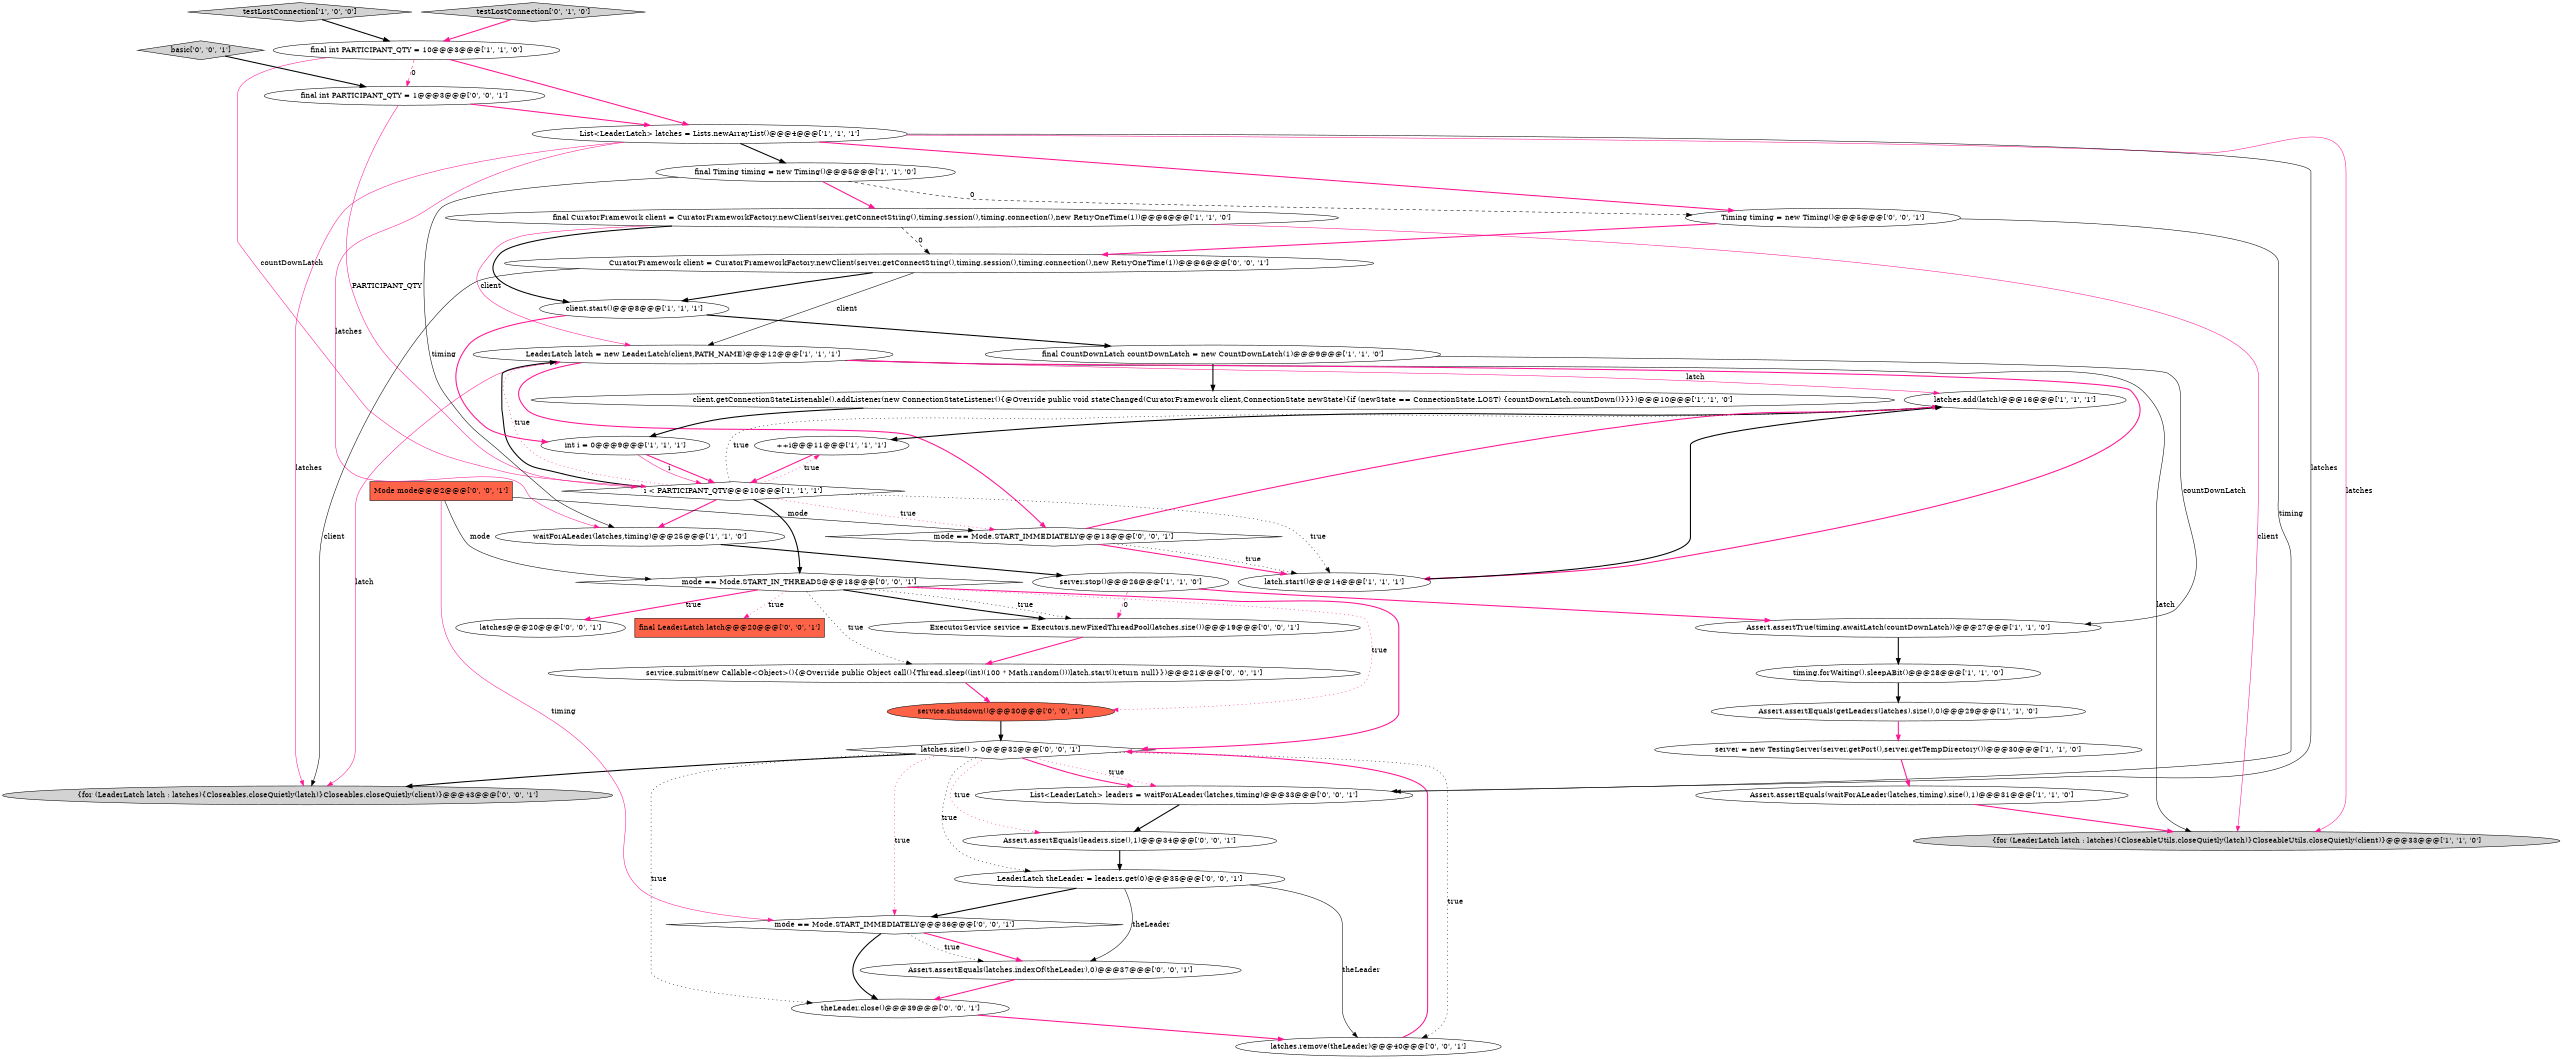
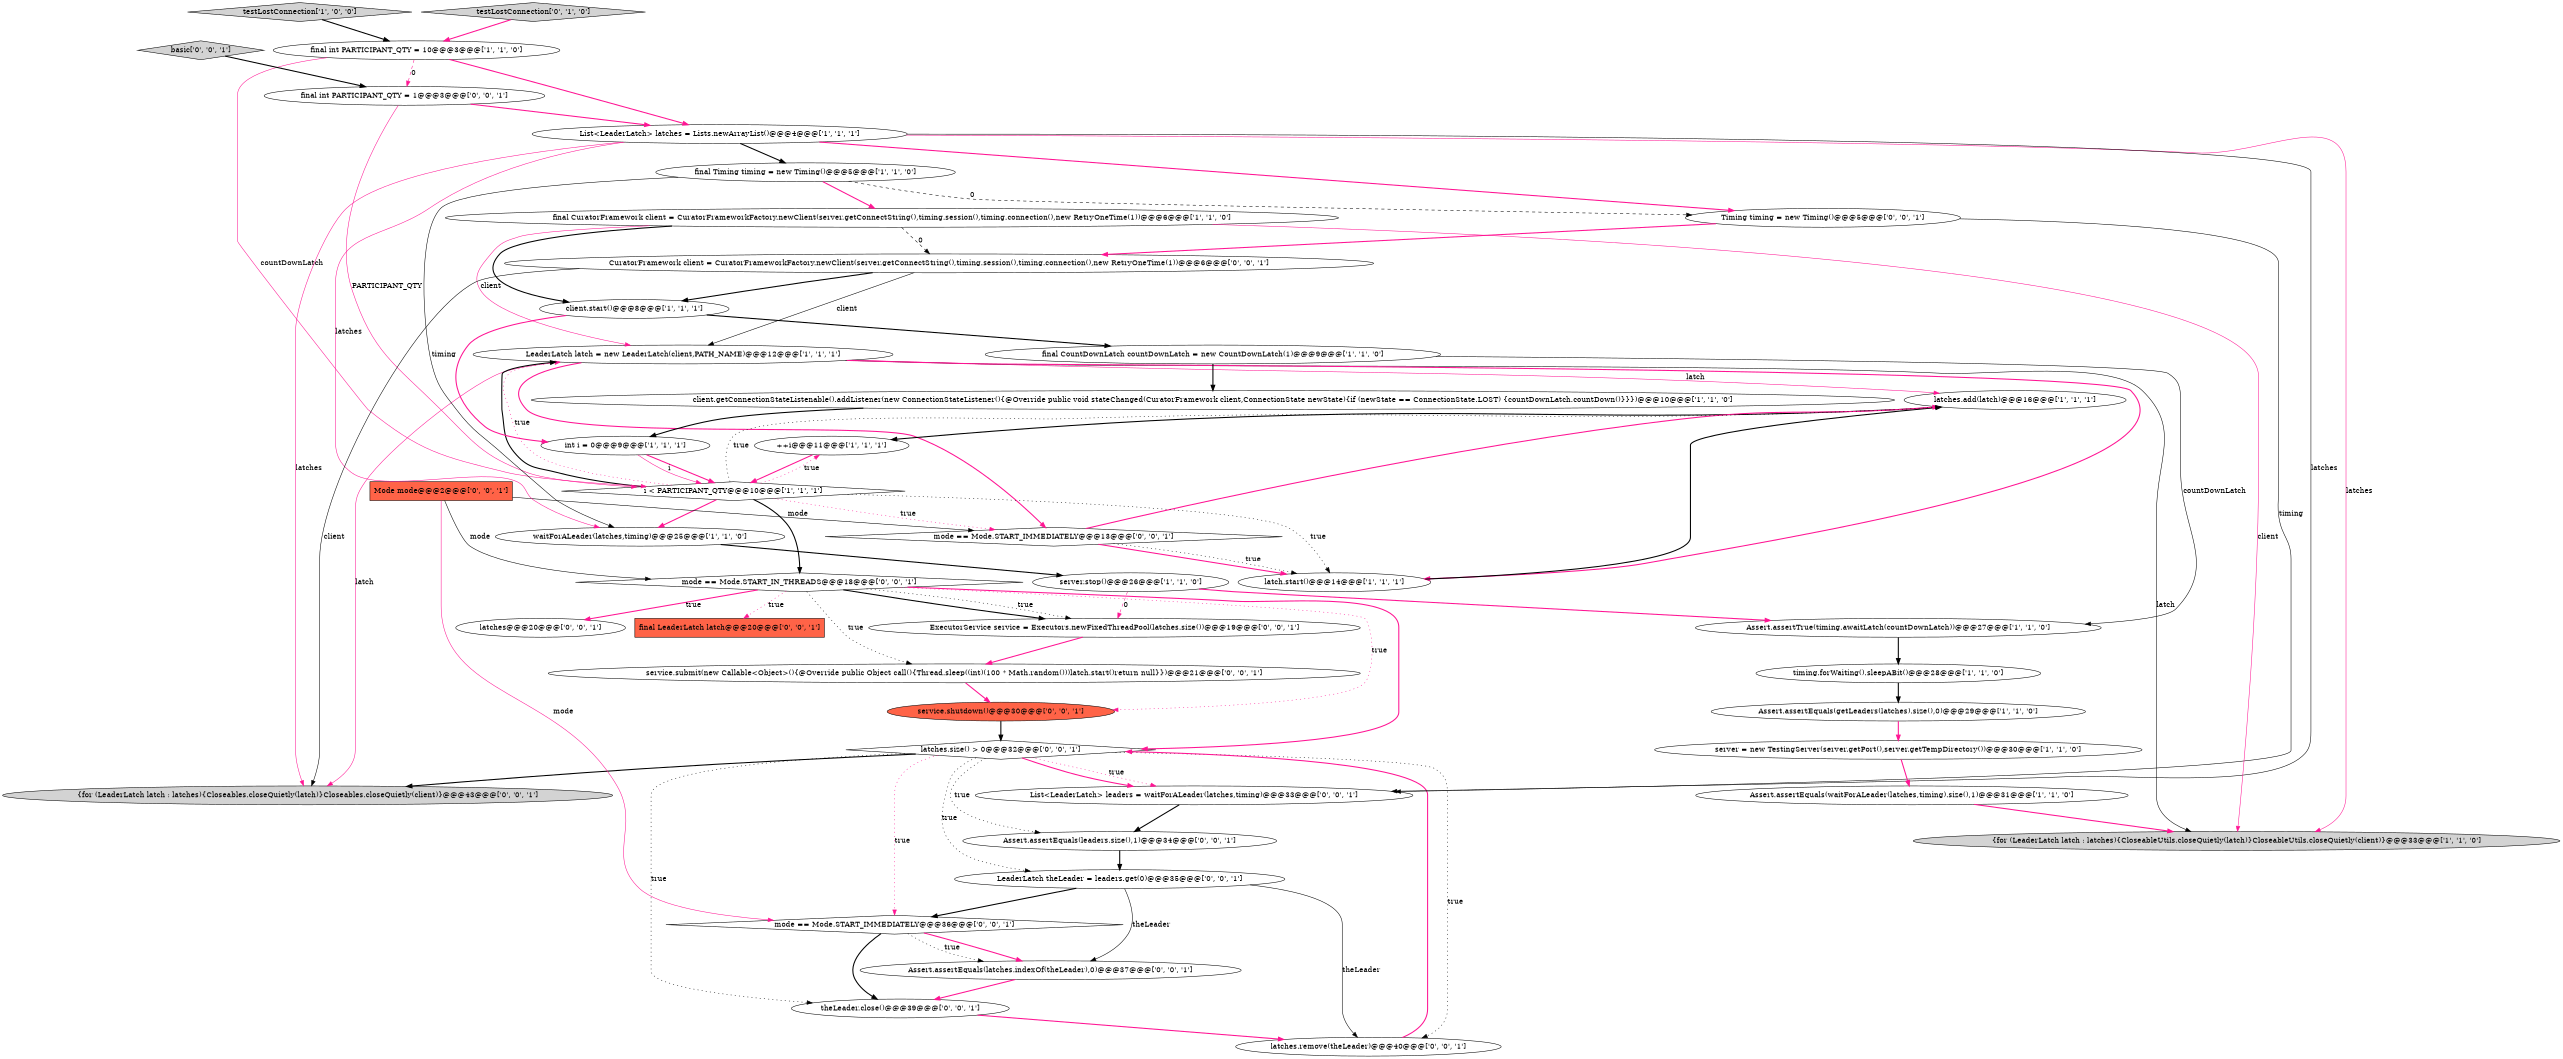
edge "Mode mode@@@2@@@['0', '0', '1']" -> "mode == Mode.START_IMMEDIATELY@@@36@@@['0', '0', '1']": label "timing" -> "mode"
edge "latches.size() > 0@@@32@@@['0', '0', '1']" -> "Assert.assertEquals(leaders.size(),1)@@@34@@@['0', '0', '1']": color deeppink -> black
